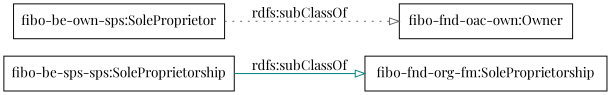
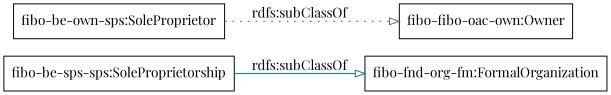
node "fibo-fnd-oac-own:Owner": label "fibo-fnd-oac-own:Owner" -> "fibo-fibo-oac-own:Owner"
node "fibo-fnd-org-fm:SoleProprietorship": label "fibo-fnd-org-fm:SoleProprietorship" -> "fibo-fnd-org-fm:FormalOrganization"
